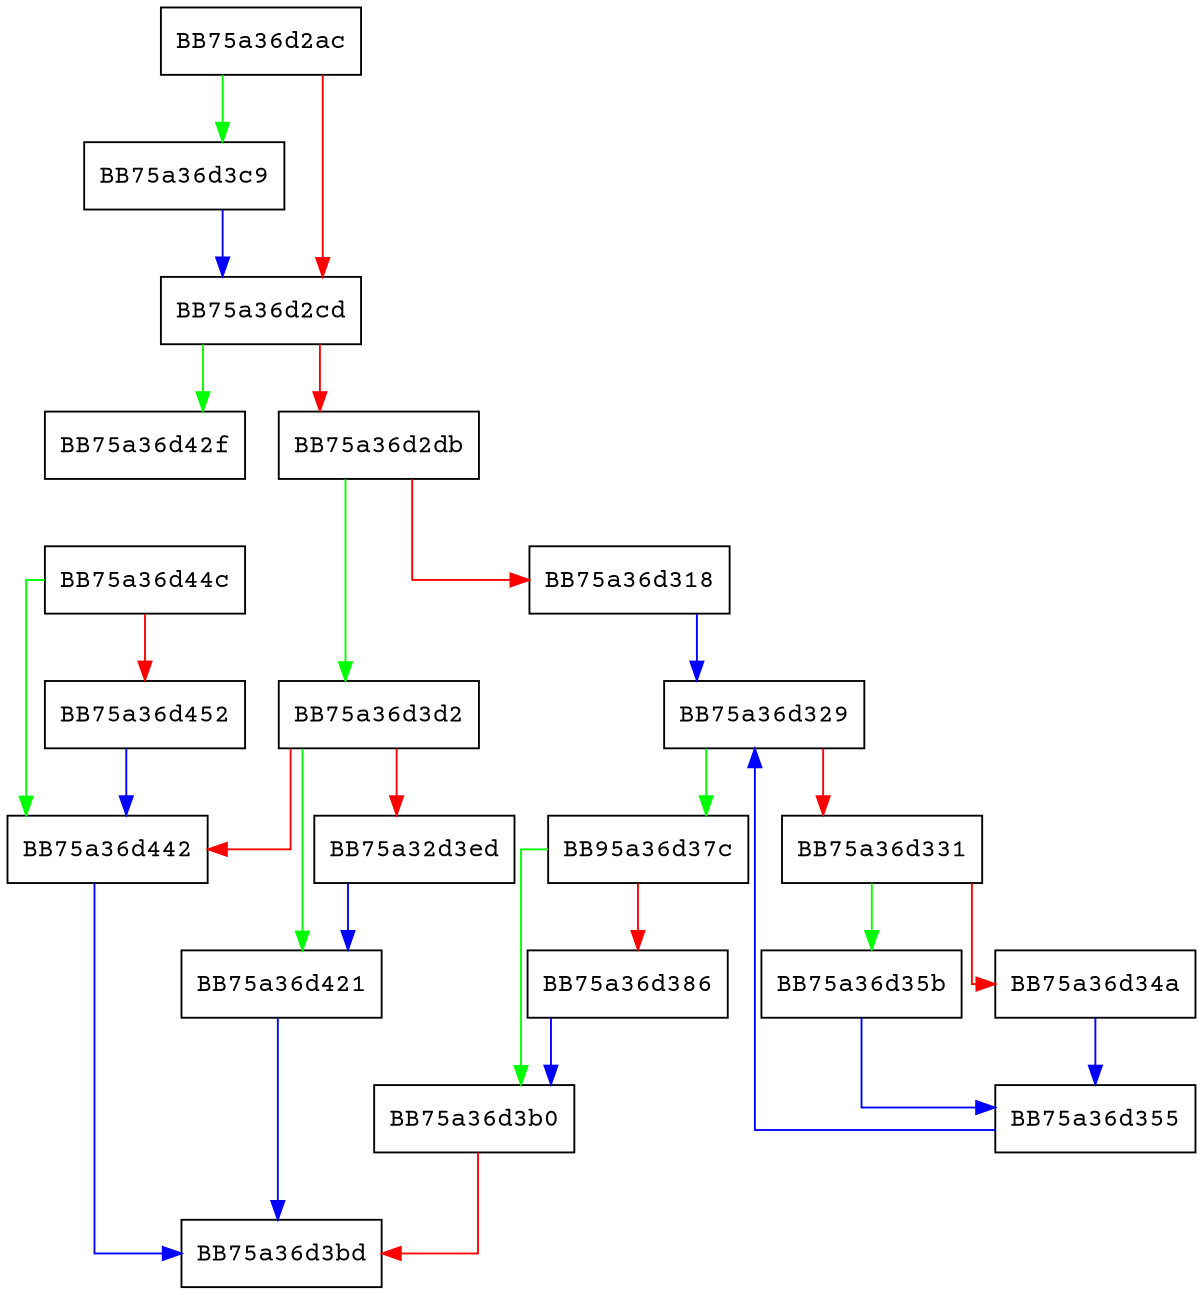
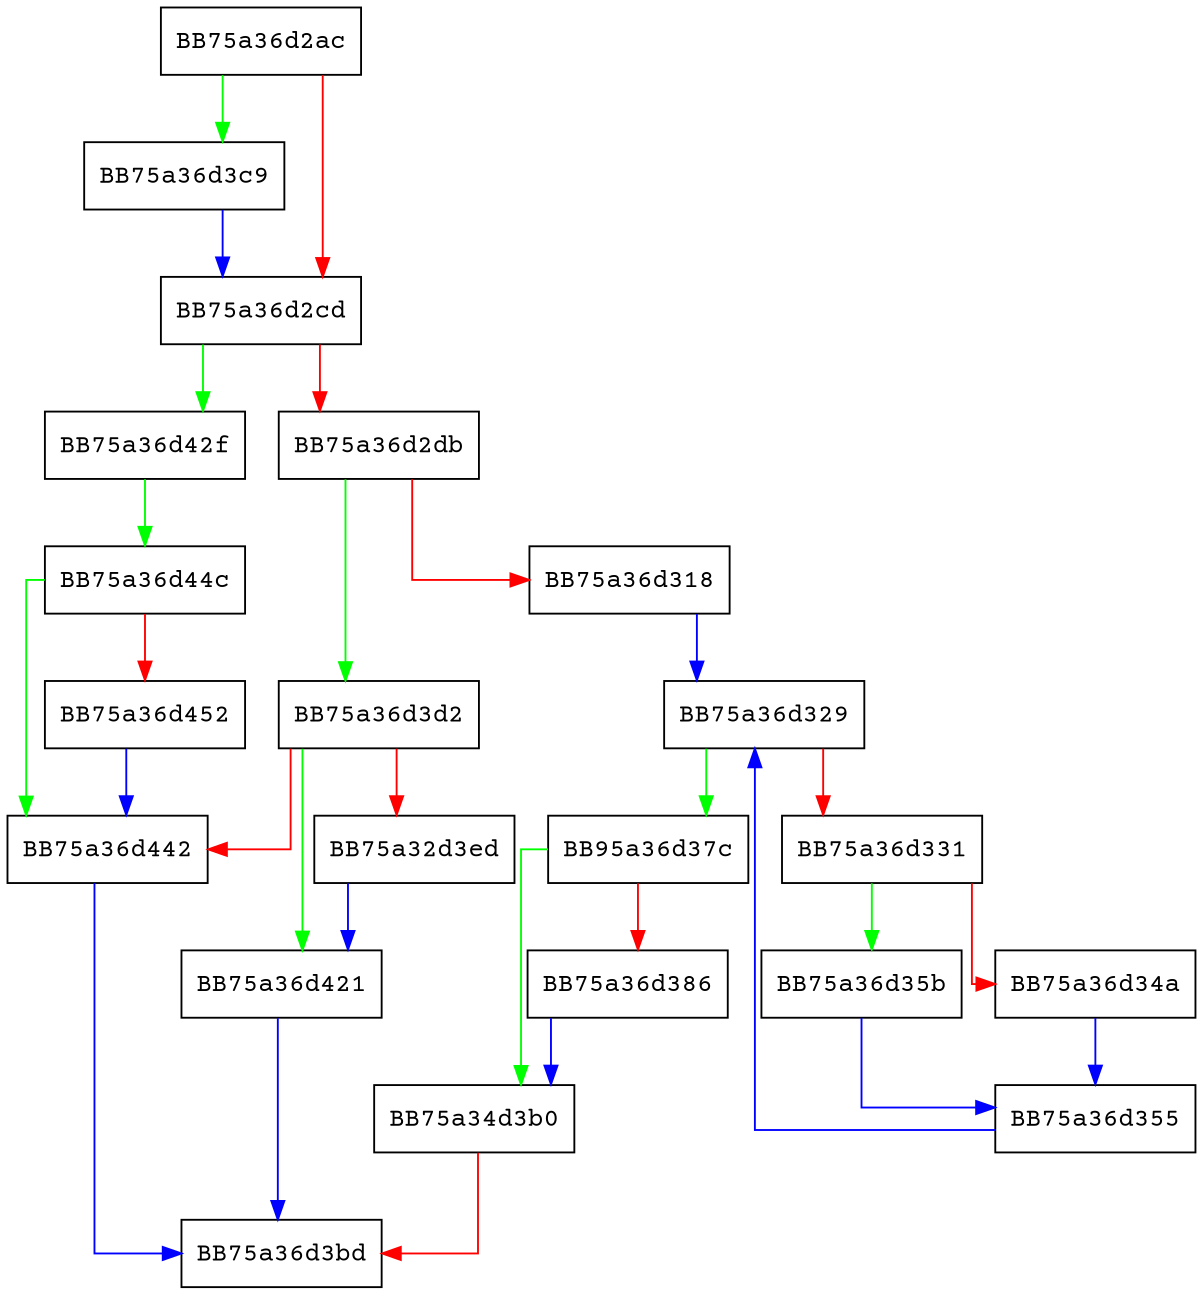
edge "BB75a36d42f" -> "BB75a36d44c": added
node "BB75a36d3b0": label "BB75a36d3b0" -> "BB75a34d3b0"
